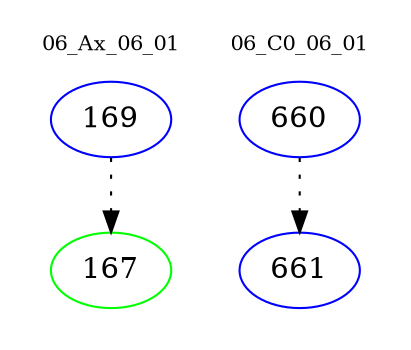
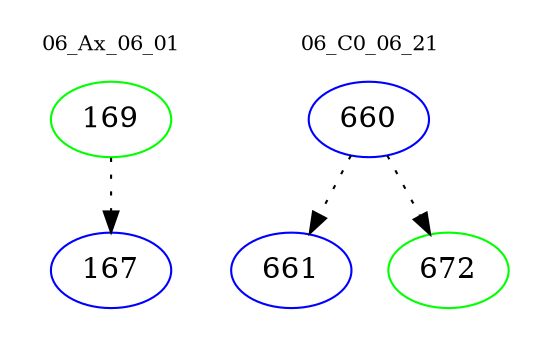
cluster "06_C0_06_01": label "06_C0_06_01" -> "06_C0_06_21"
node "169": color blue -> green
node "167": color green -> blue
node "672": added
